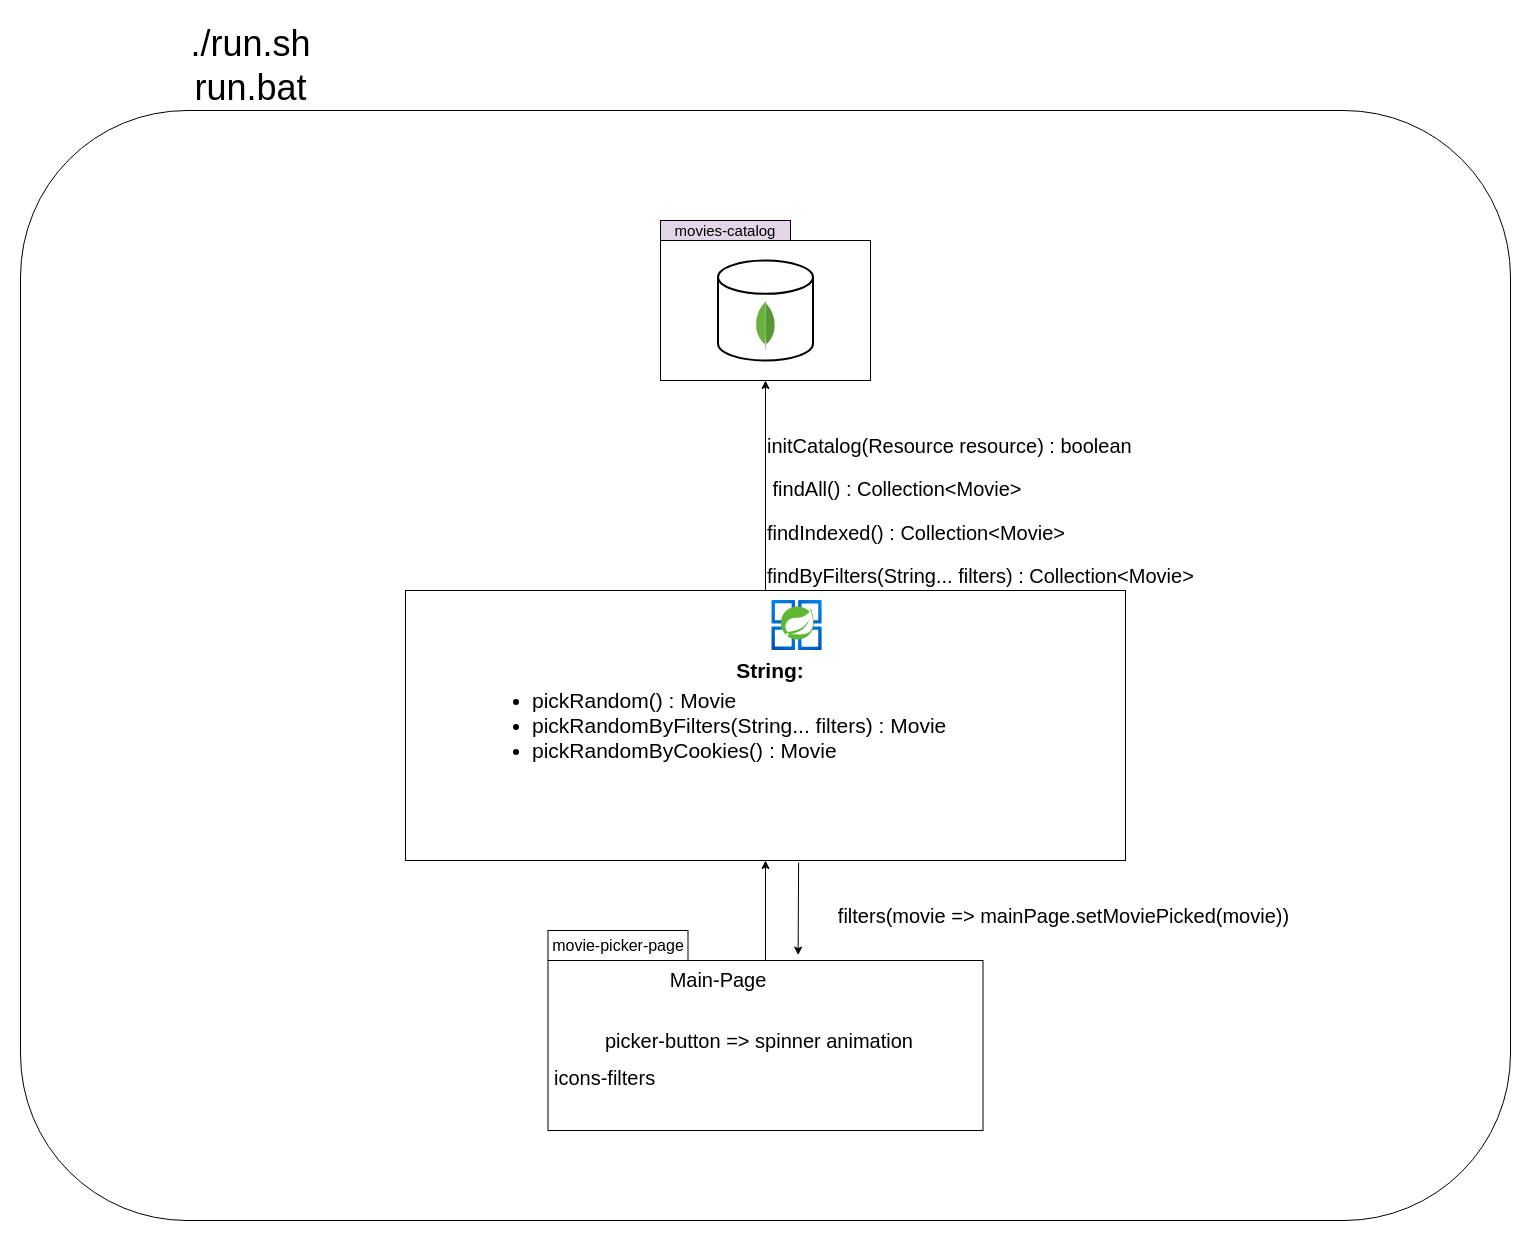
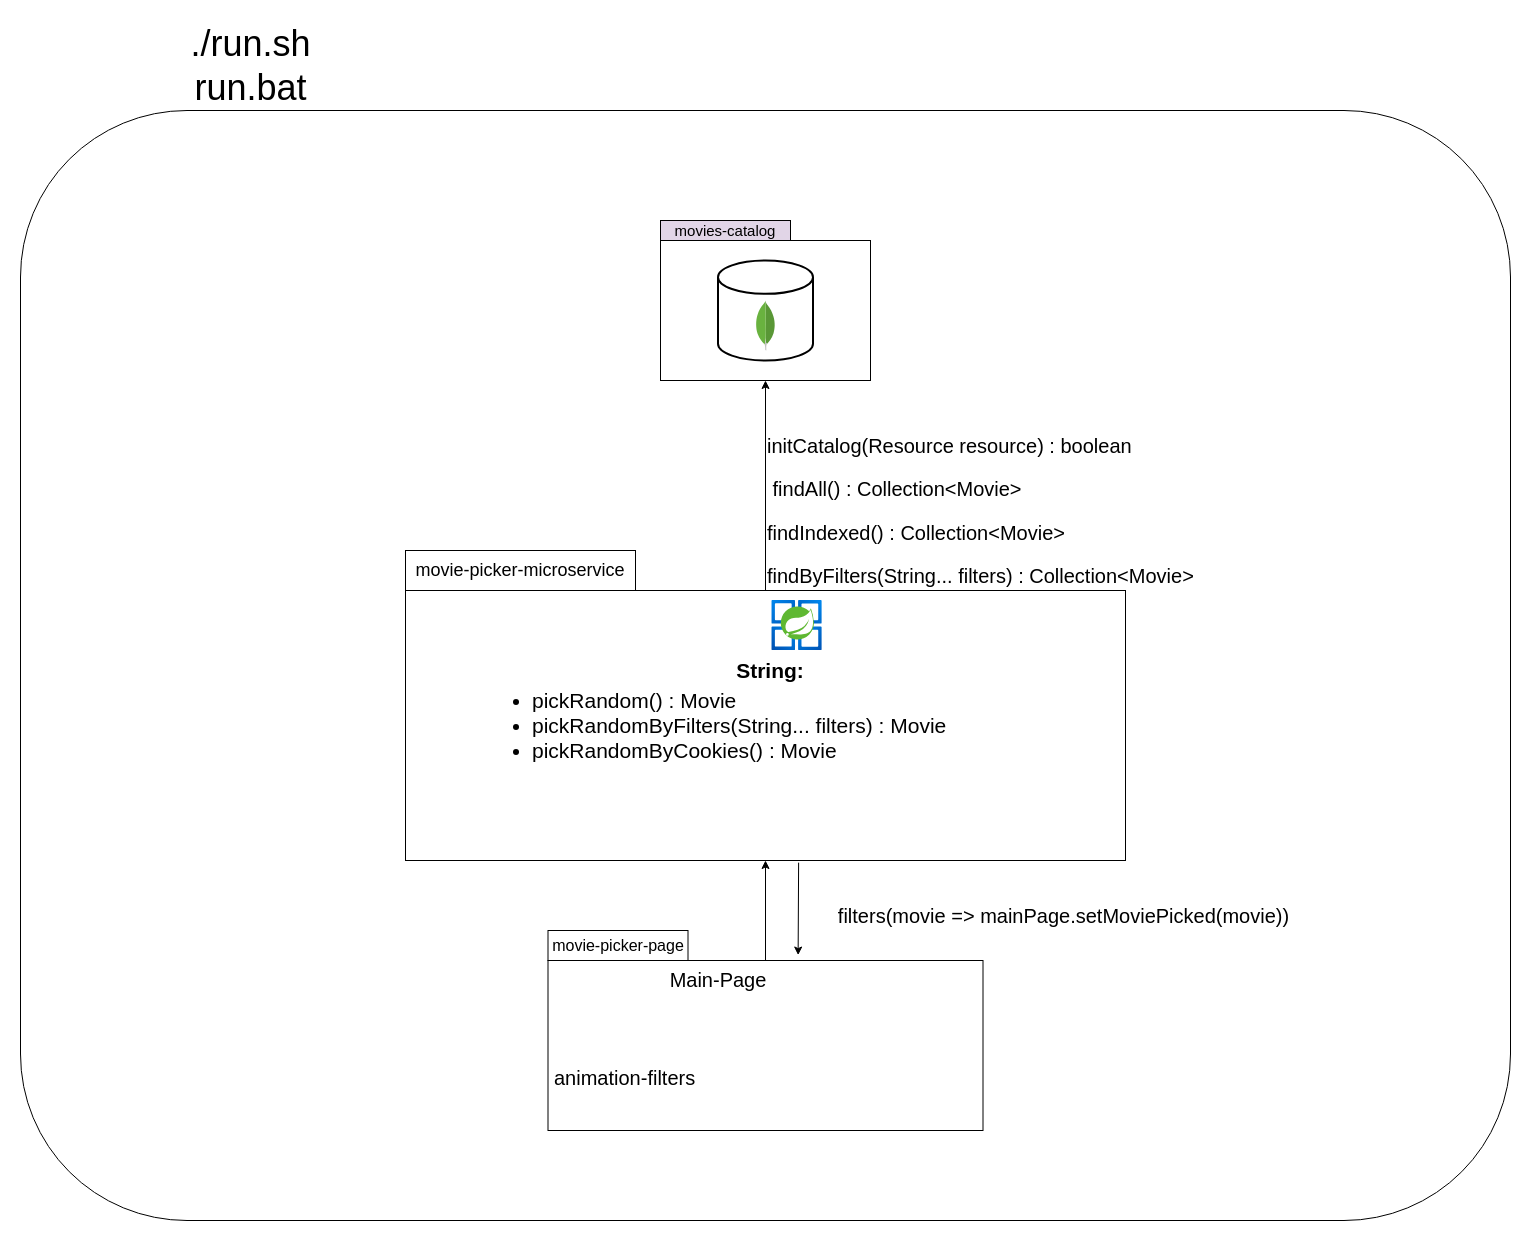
node "movie-picker-microservice": added
node "picker-button => spinner animation": removed
node "icons-filters": label "icons-filters" -> "animation-filters"
